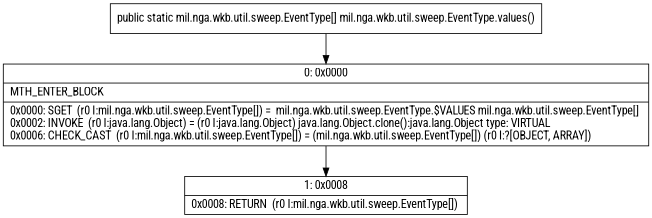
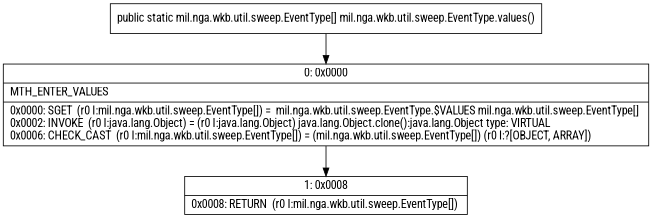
node "0: 0x0000": text "MTH_ENTER_BLOCK" -> "MTH_ENTER_VALUES"
